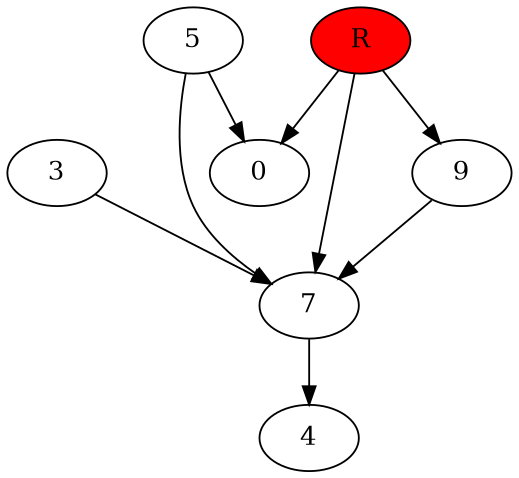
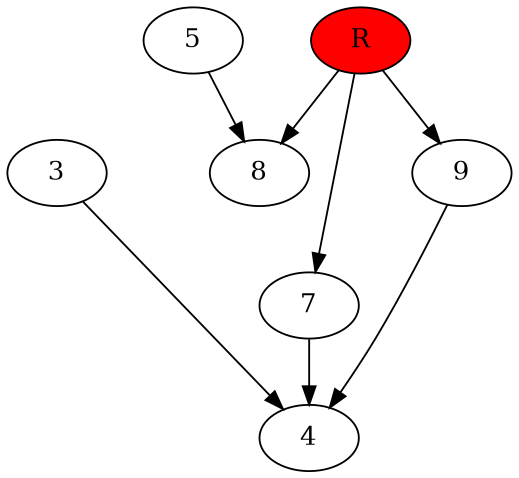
node "0": label "0" -> "8"
edge "5" -> "7": removed
edge "9" -> "7": now "9" -> "4"
edge "3" -> "7": now "3" -> "4"
